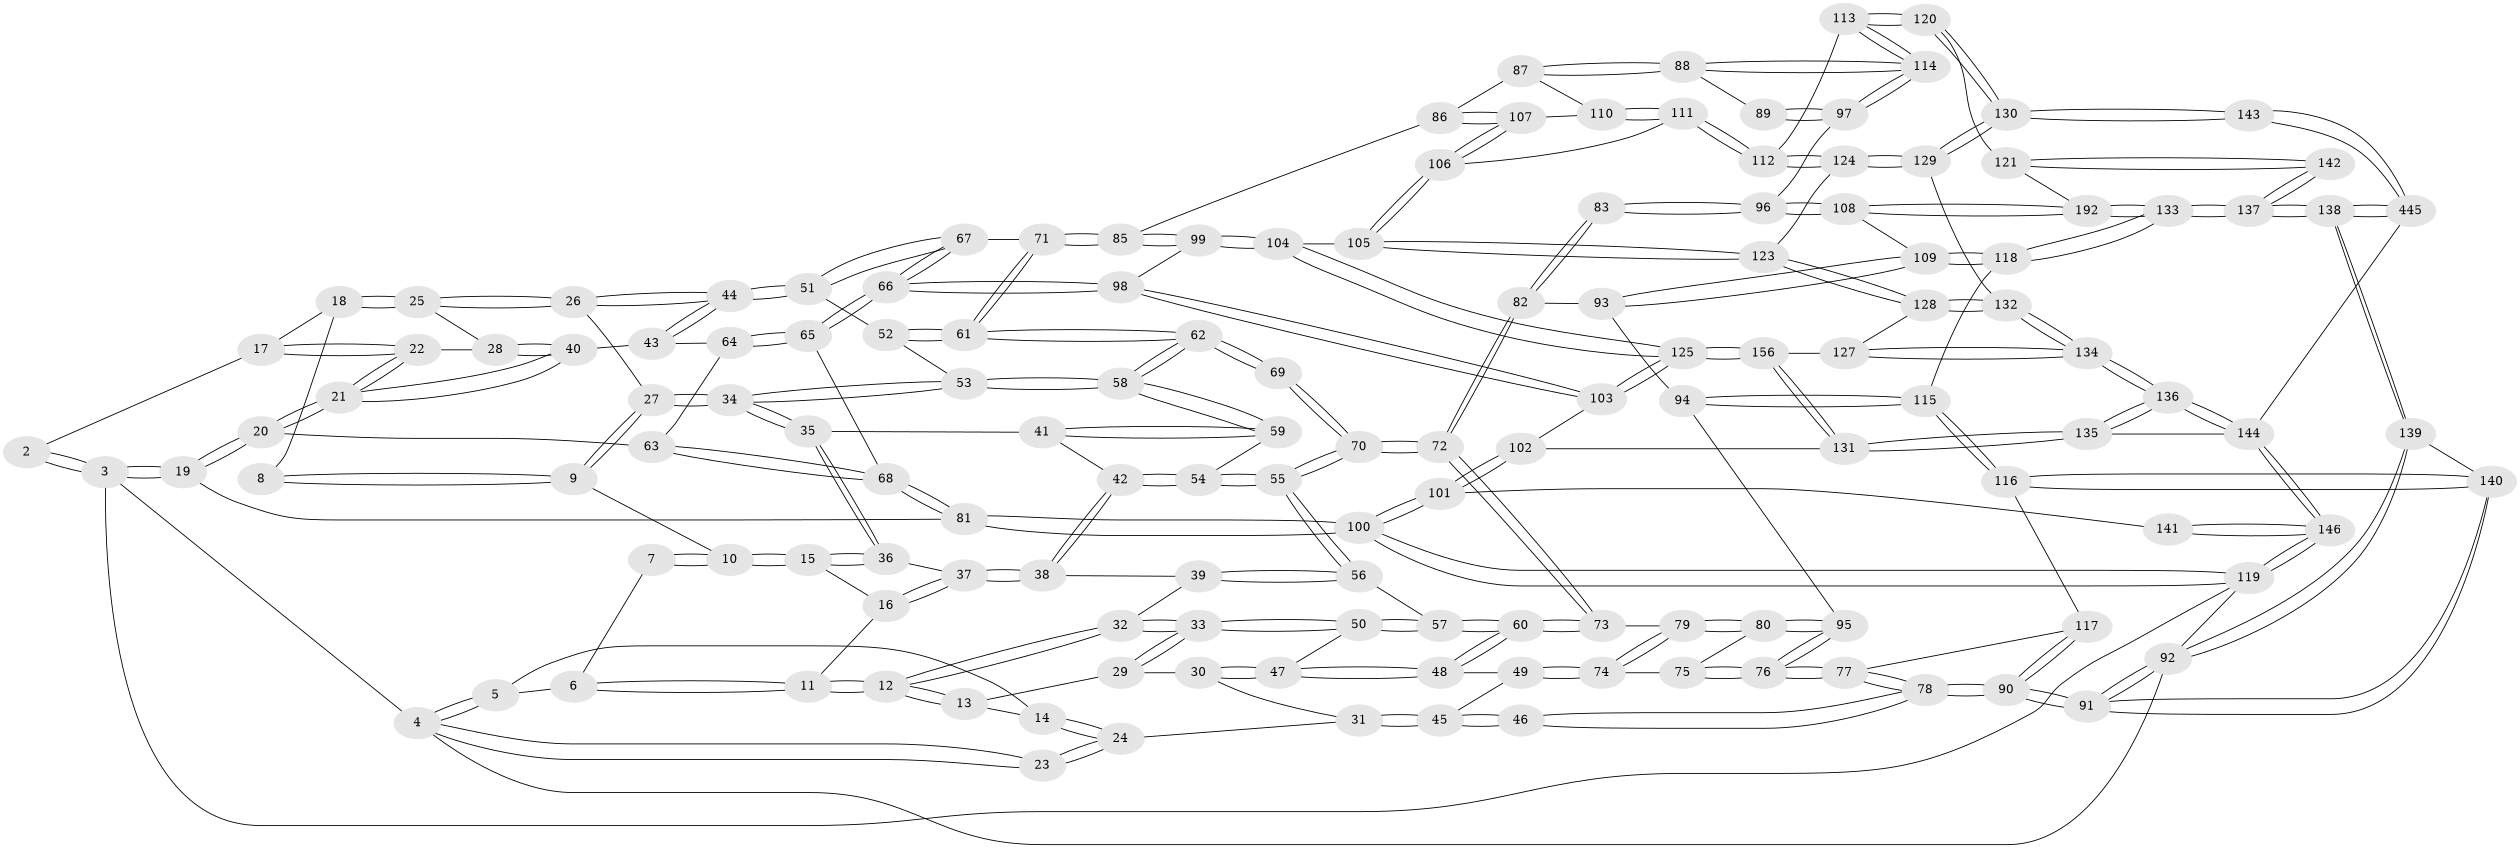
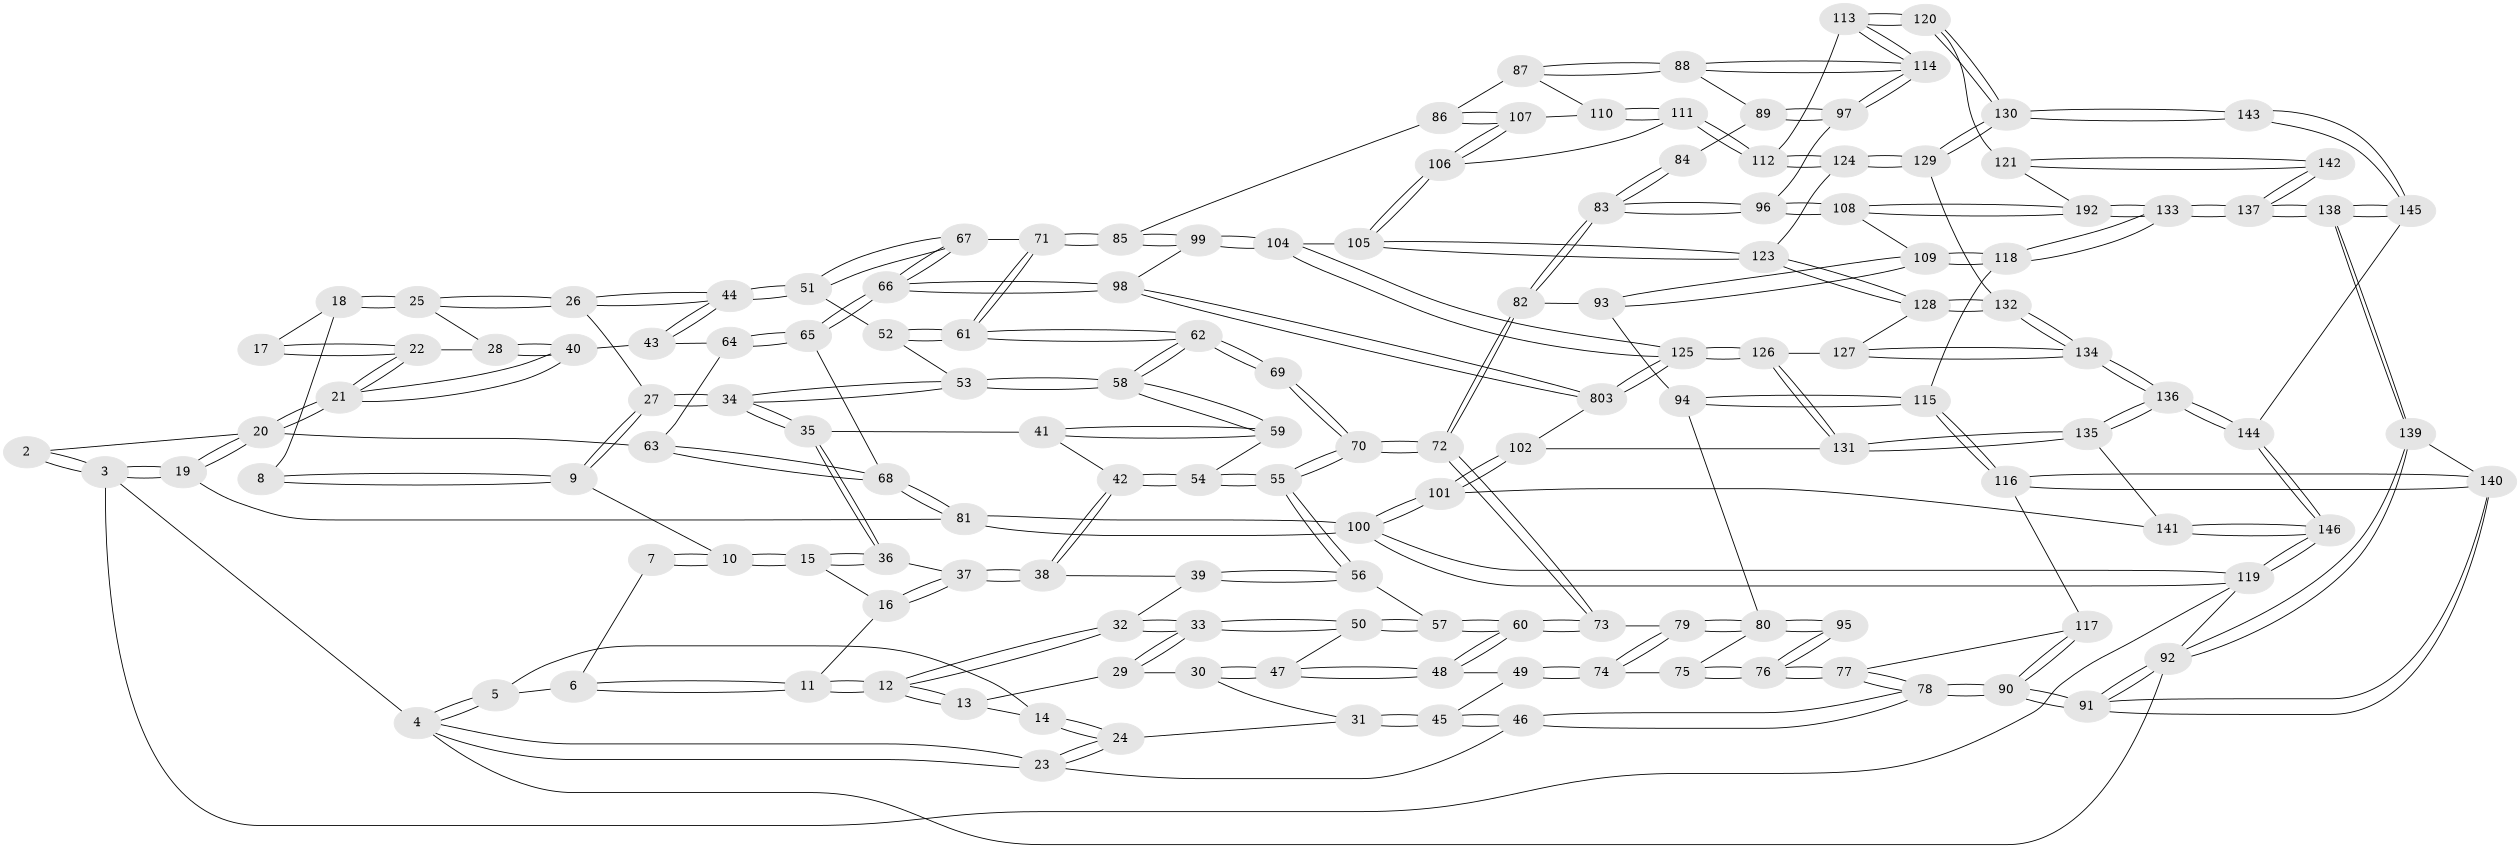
node "84": added
node "445": label "445" -> "145"
node "156": label "156" -> "126"
node "103": label "103" -> "803"
edge "17" -- "2": now "20" -- "2"
edge "135" -- "144": now "135" -- "141"
edge "94" -- "95": now "94" -- "80"
edge "46" -- "23": added
